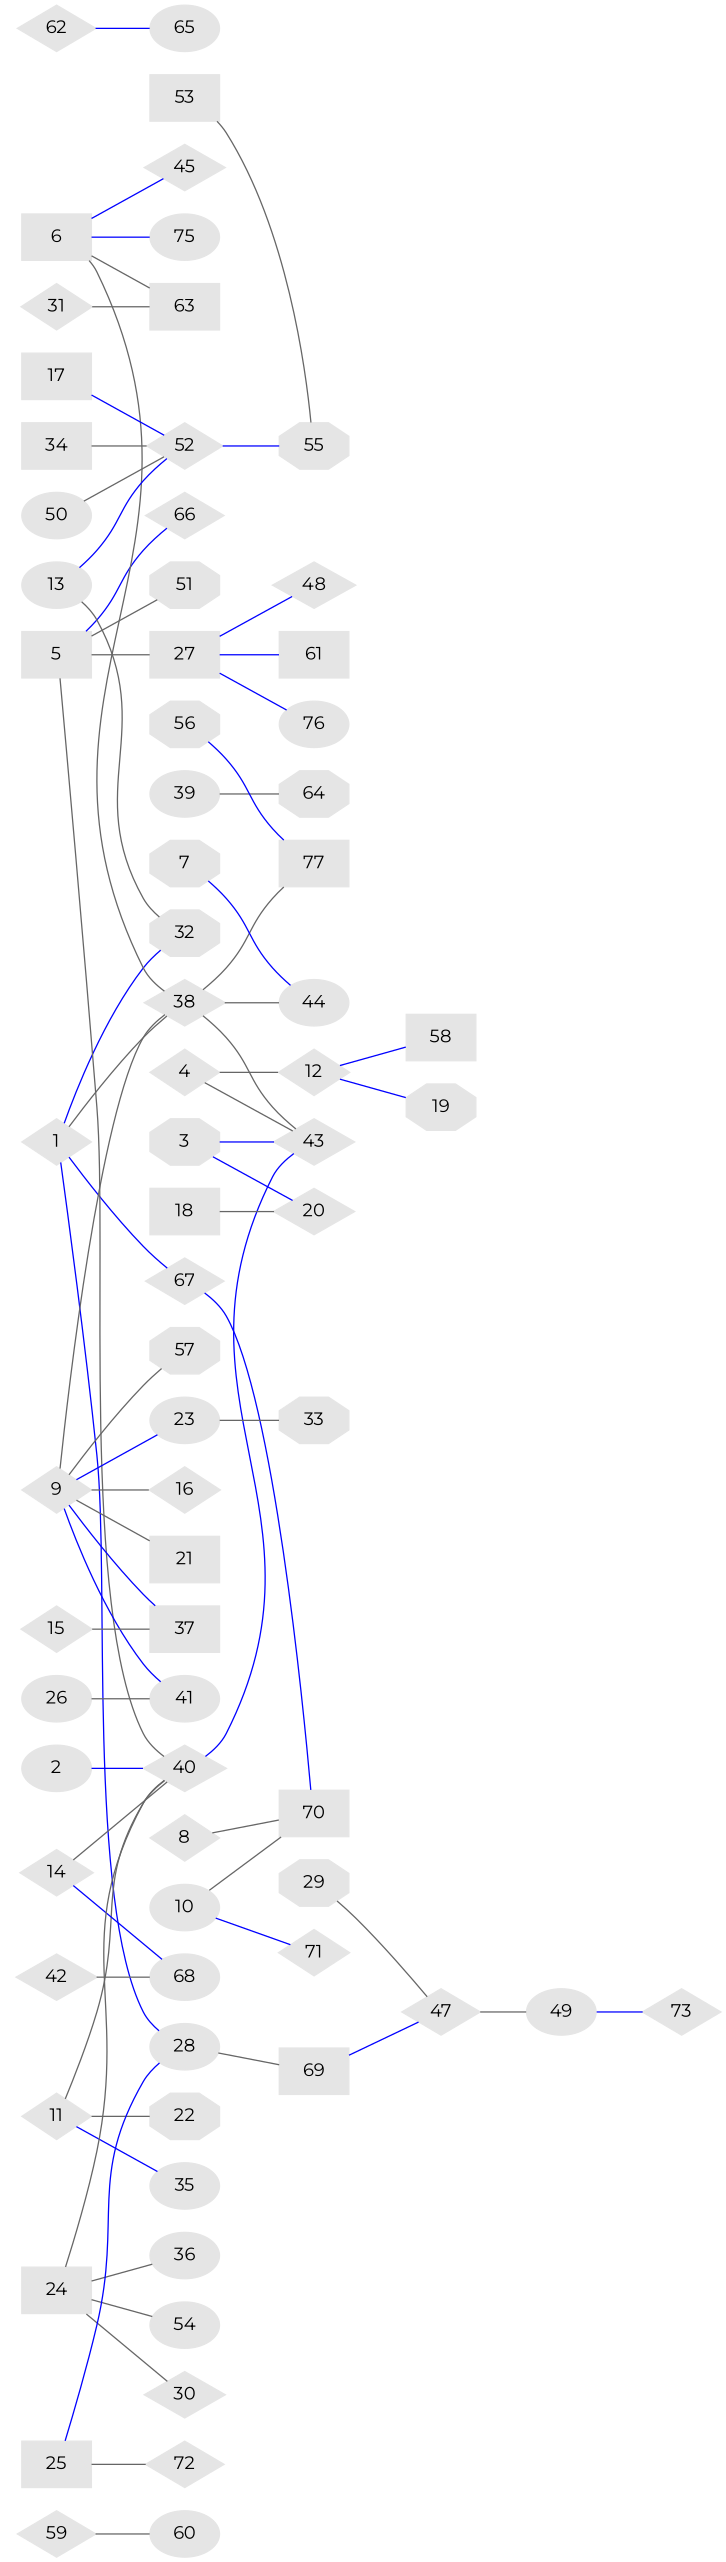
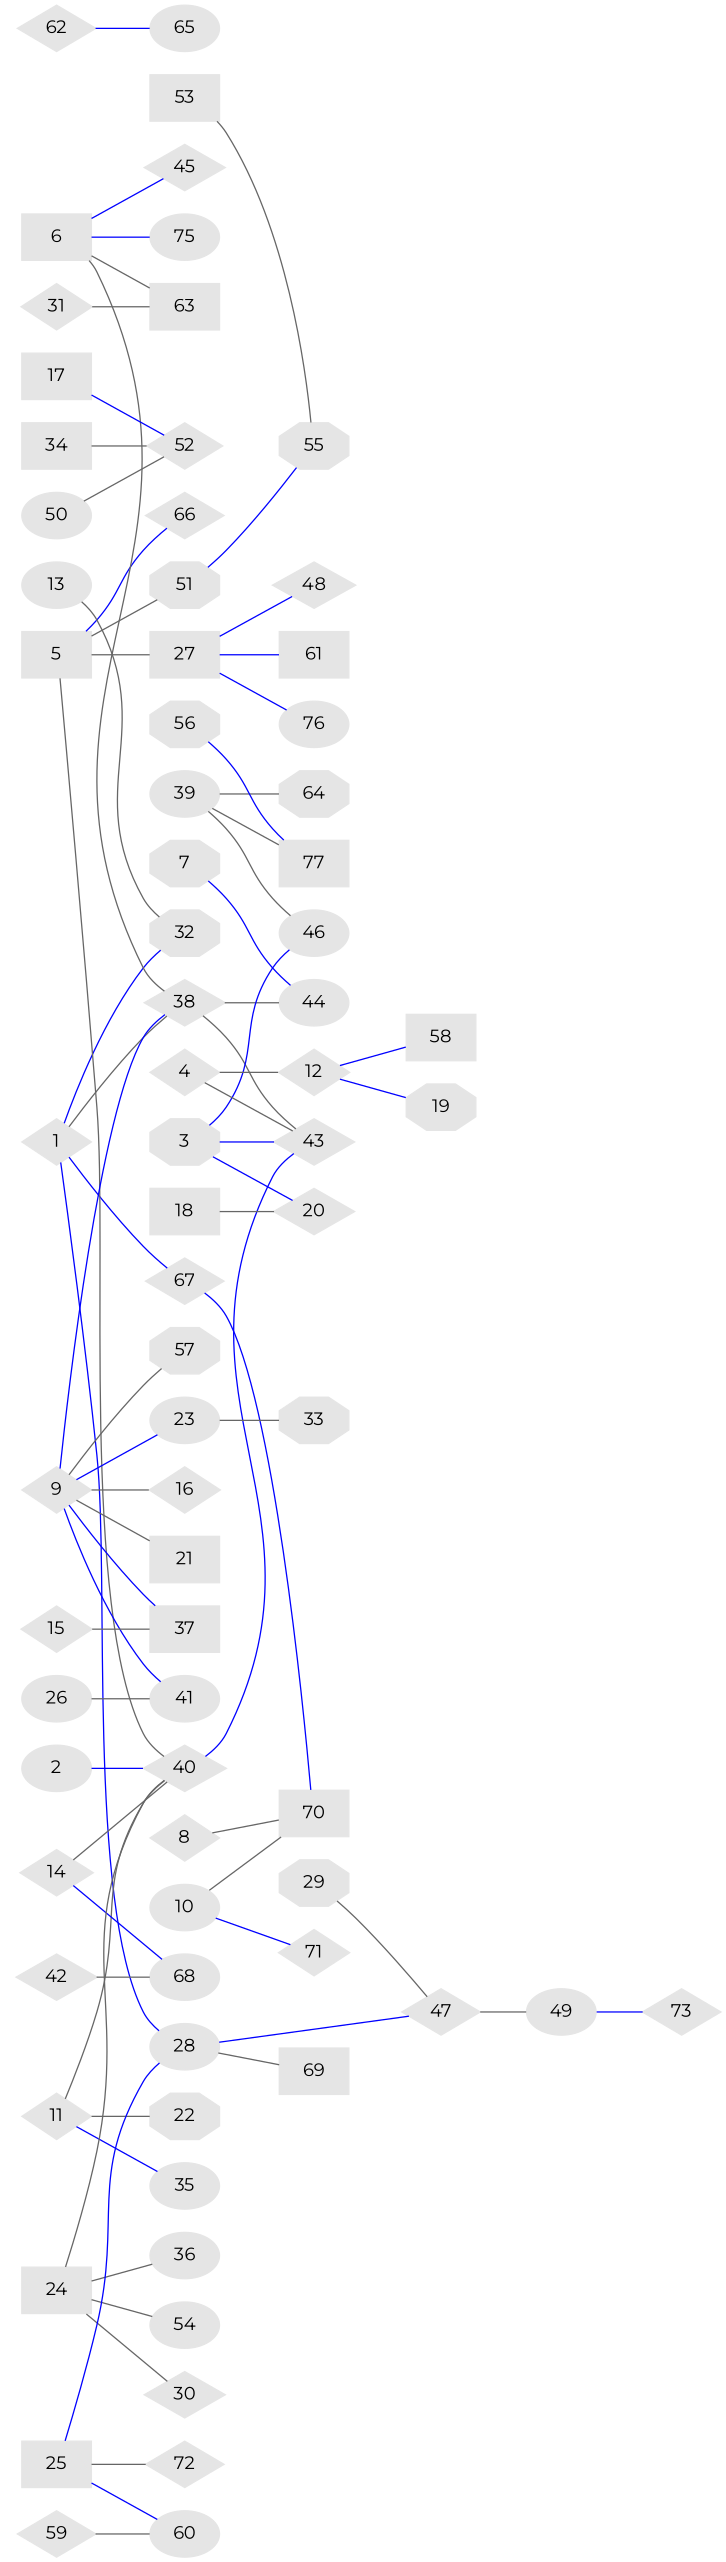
edge "52" -- "55": now "51" -- "55"
edge "52" -- "13": removed
node "46": added
edge "77" -- "38": now "77" -- "39"
edge "38" -- "9": color gray40 -> blue
edge "47" -- "69": now "47" -- "28"
edge "25" -- "60": added
